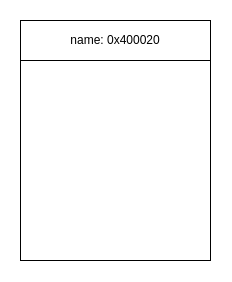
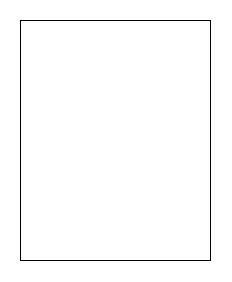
node "name: 0x400020": removed
